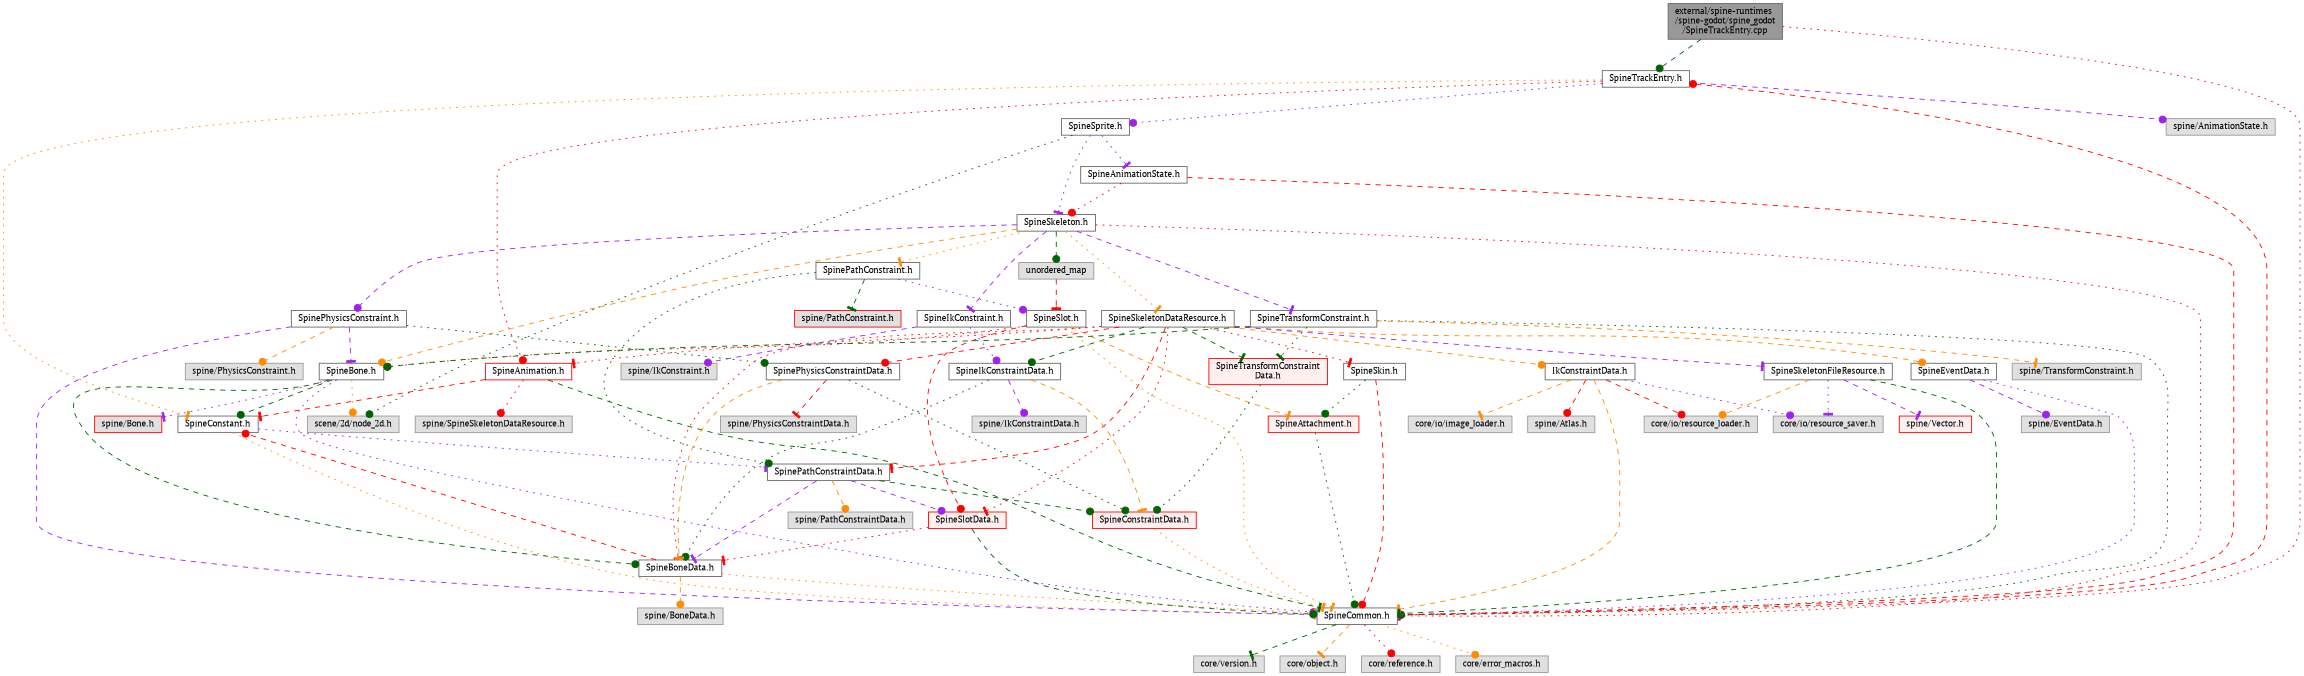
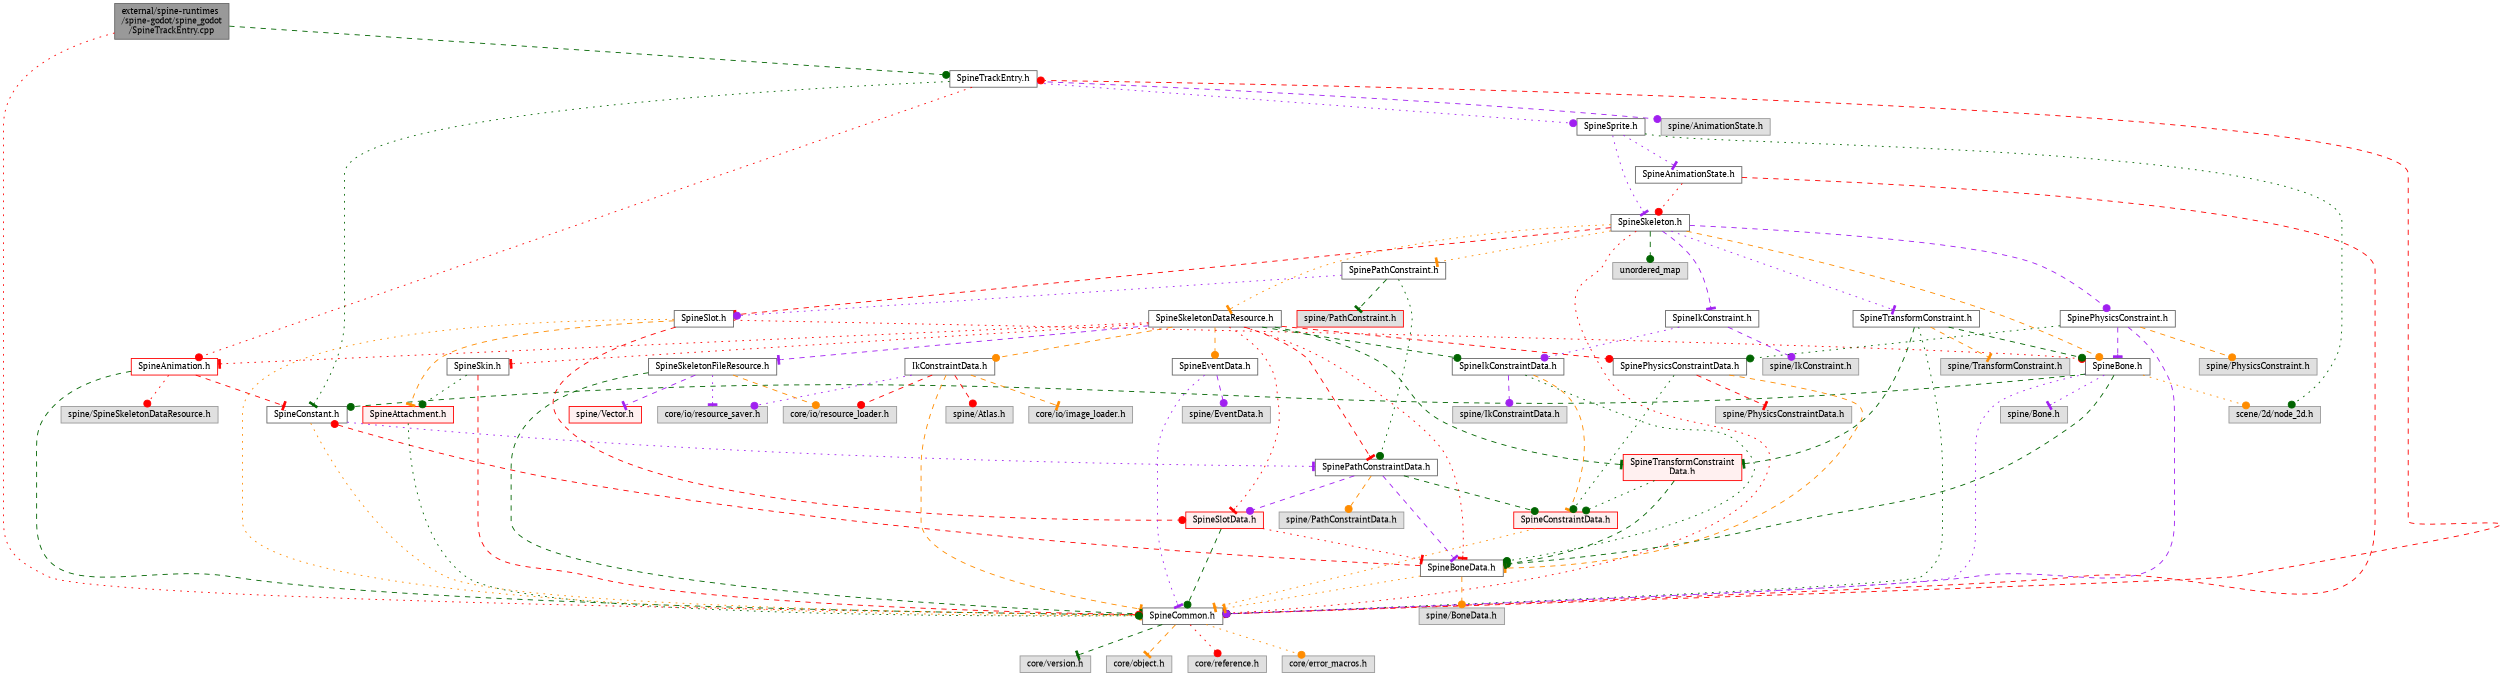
edge "SpineTrackEntry.h" -> "SpineConstant.h": color darkorange -> darkgreen
edge "SpineSkeleton.h" -> "SpineTransformConstraint.h": style dashed -> dotted
edge "unordered_map" -> "SpineSlot.h": now "SpineSkeleton.h" -> "SpineSlot.h"
edge "SpineTransformConstraint.h" -> "SpineTransformConstraint Data.h": style dotted -> dashed
node "spine/Bone.h": color red -> grey60
edge "SpineTransformConstraint Data.h" -> "SpineBoneData.h": added
